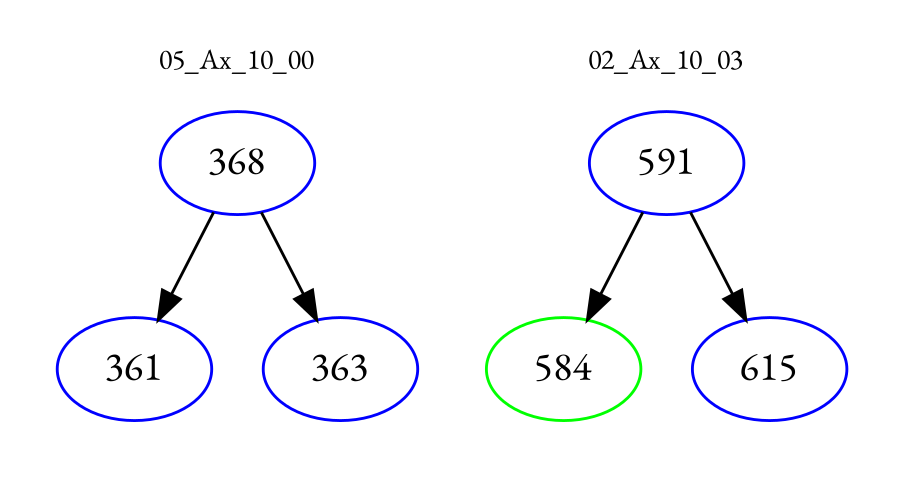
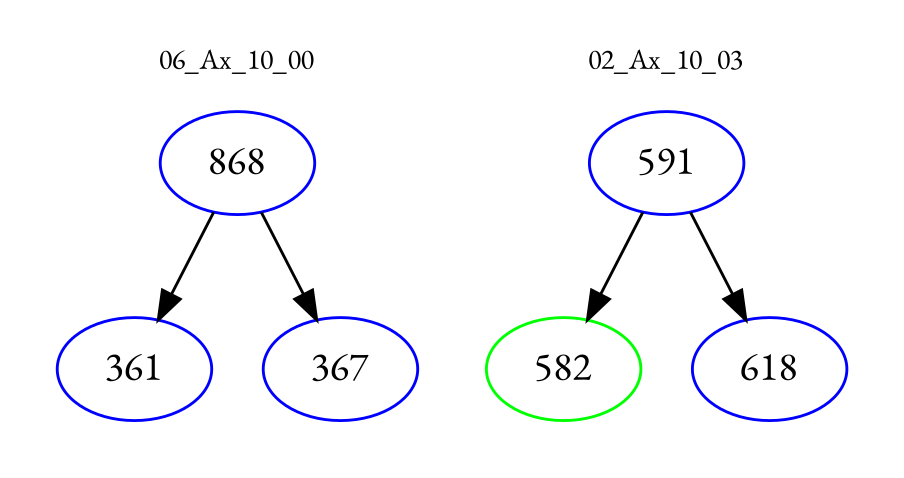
cluster "05_Ax_10_00": label "05_Ax_10_00" -> "06_Ax_10_00"
node "368": label "368" -> "868"
node "363": label "363" -> "367"
node "584": label "584" -> "582"
node "615": label "615" -> "618"
